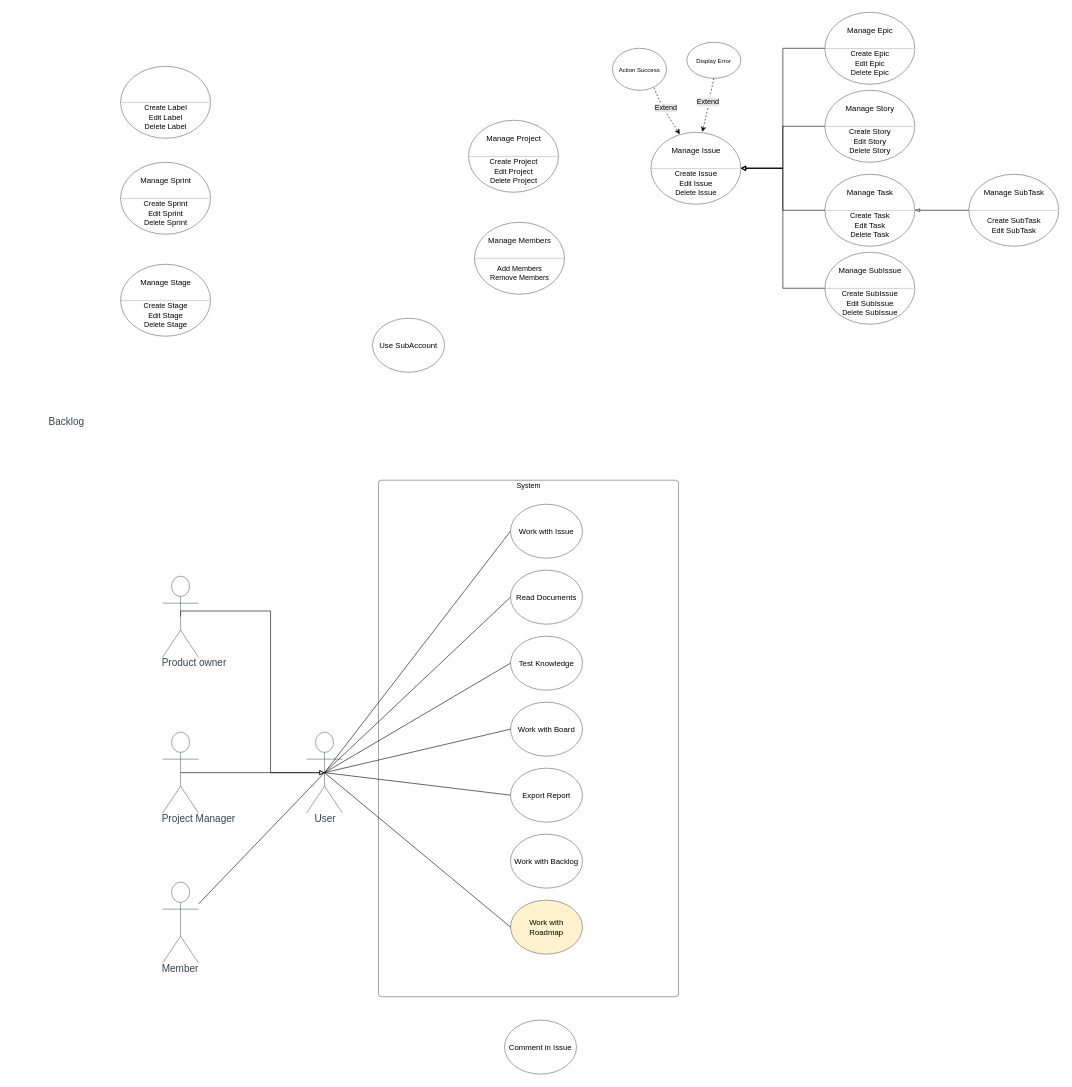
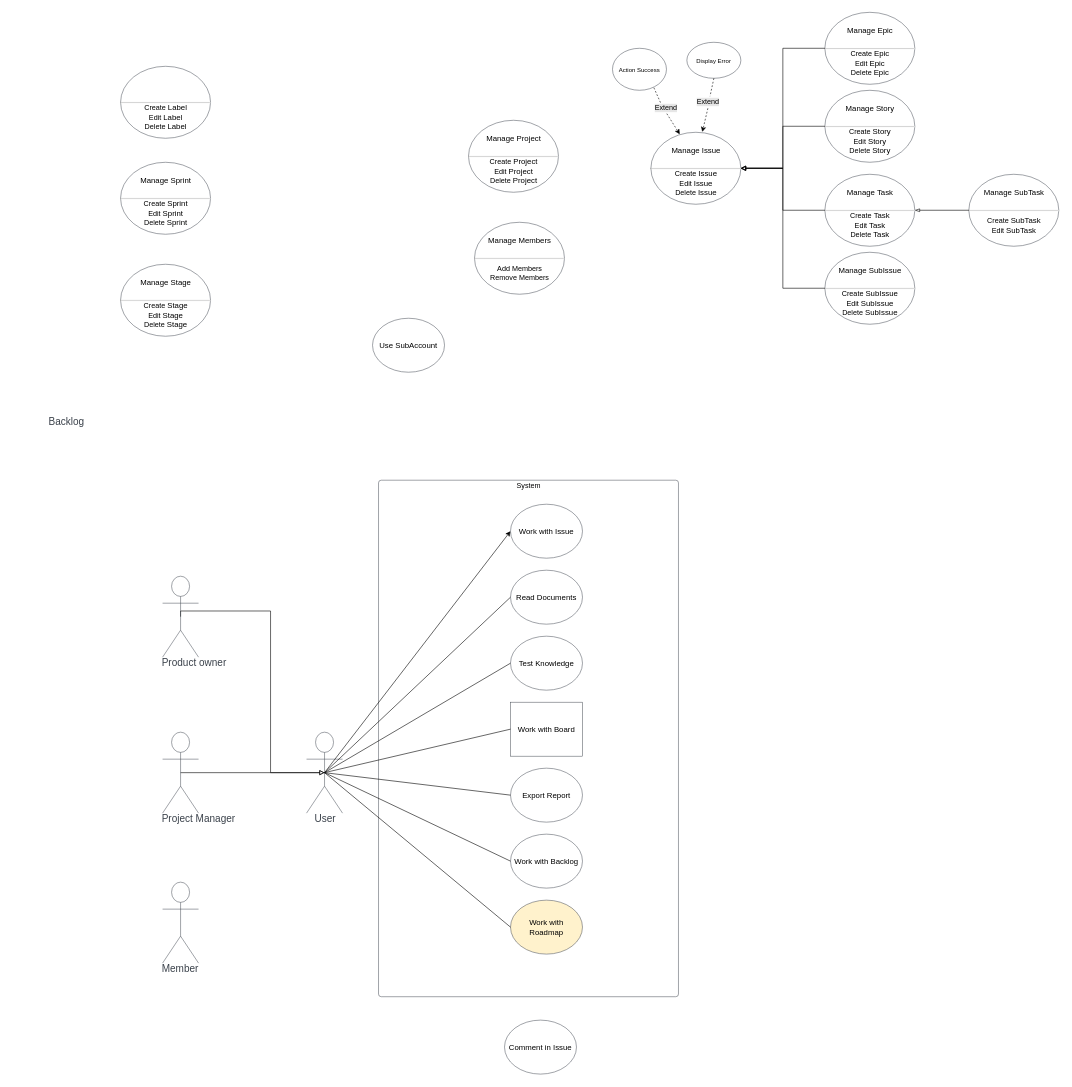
edge "Work with Issue" -- "User": arrowhead none -> classic
node "Work with Board": shape ellipse -> rectangle
edge "User" -- "Member": now "User" -- "Work with Backlog"
